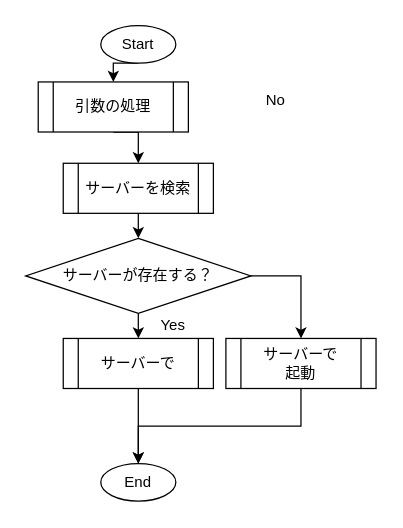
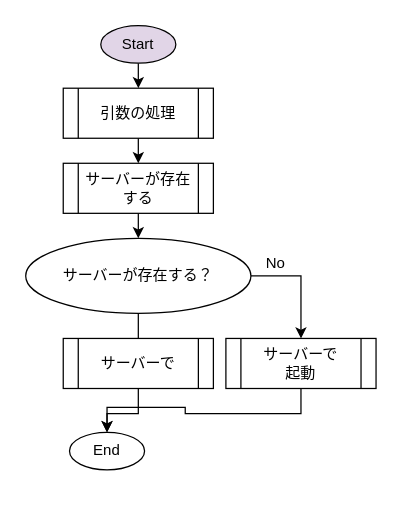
node "Start": fillcolor #ffffff -> #e1d5e7
node "No": moved (276, 101) -> (276, 263)
node "引数の処理": moved (113, 107) -> (138, 113)
node "サーバーを検索": label "サーバーを検索" -> "サーバーが存在する"
node "サーバーが存在する？": shape diamond -> ellipse
node "Yes": removed
edge "サーバーが存在する？" -> "サーバーで": arrowhead classic -> none
node "End": moved (138, 482) -> (107, 451)
